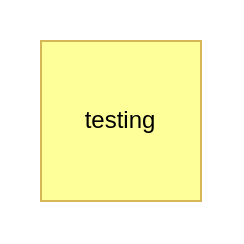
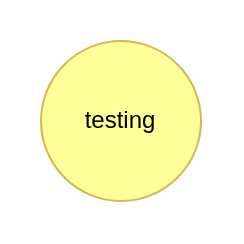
node "testing": shape rectangle -> ellipse
